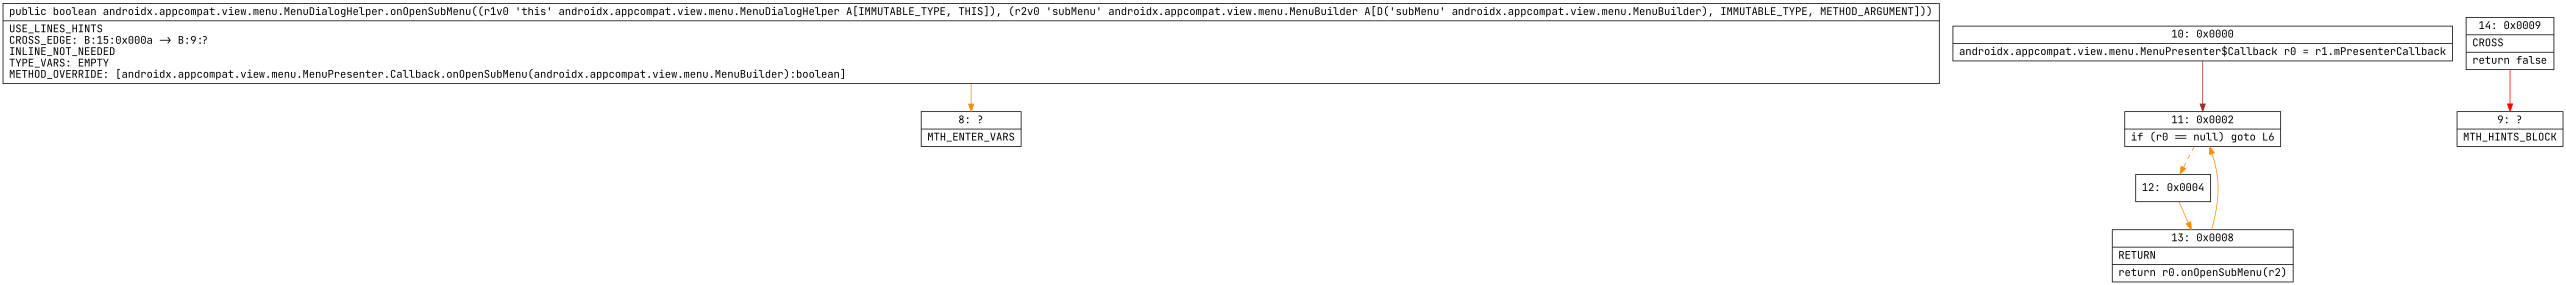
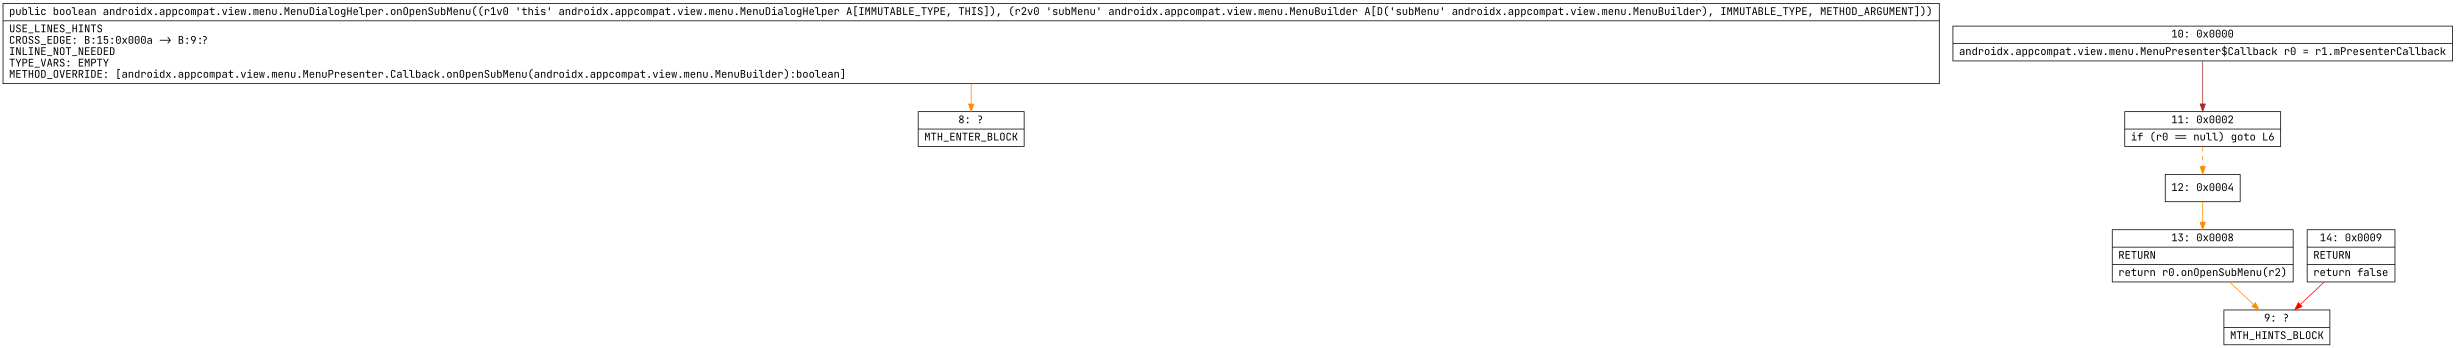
node "14: 0x0009": text "CROSS" -> "RETURN"
node "8: ?": text "MTH_ENTER_VARS" -> "MTH_ENTER_BLOCK"
edge "13: 0x0008" -> "11: 0x0002": now "13: 0x0008" -> "9: ?"
